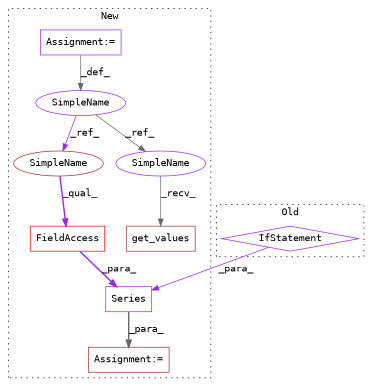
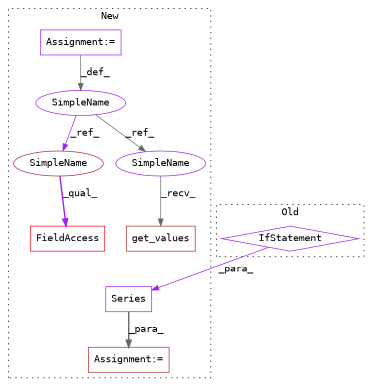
edge "FieldAccess" -> "Series": removed, label "_para_"
